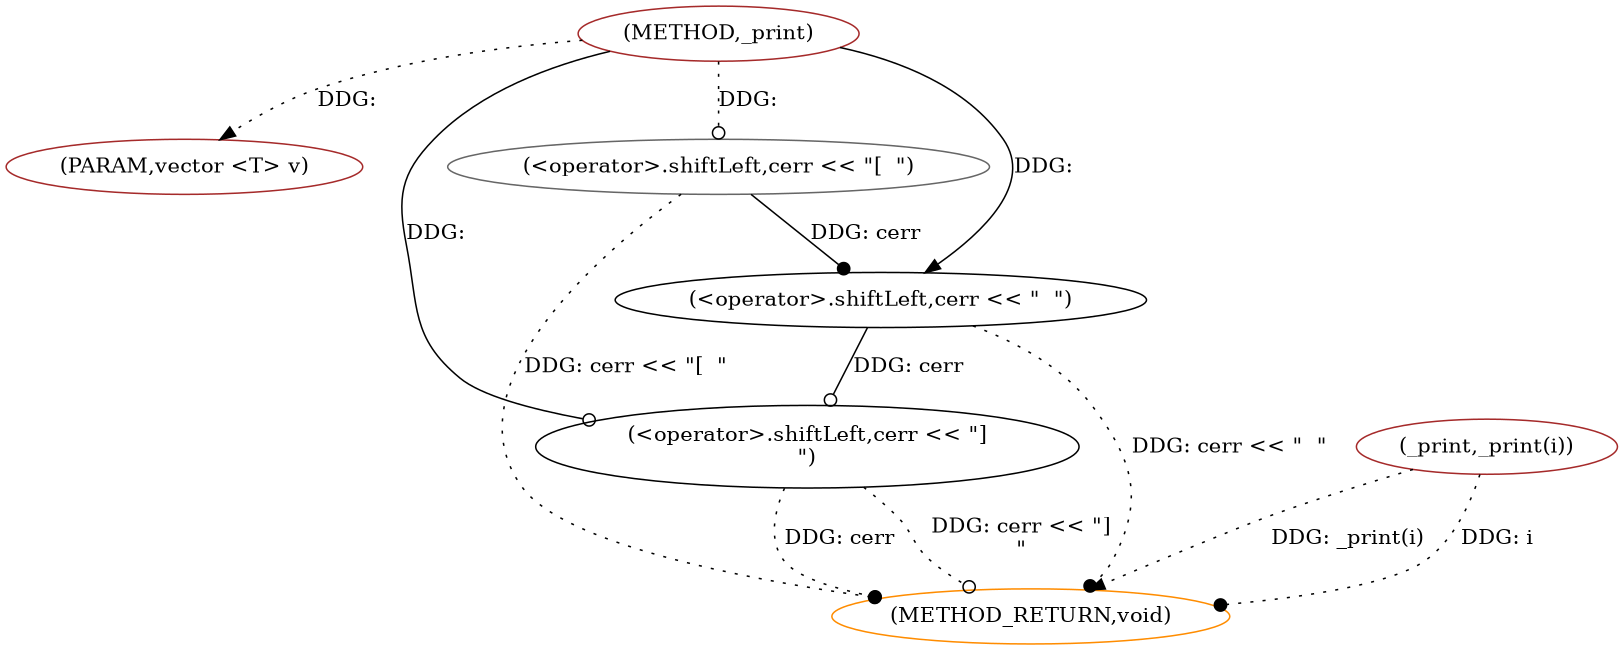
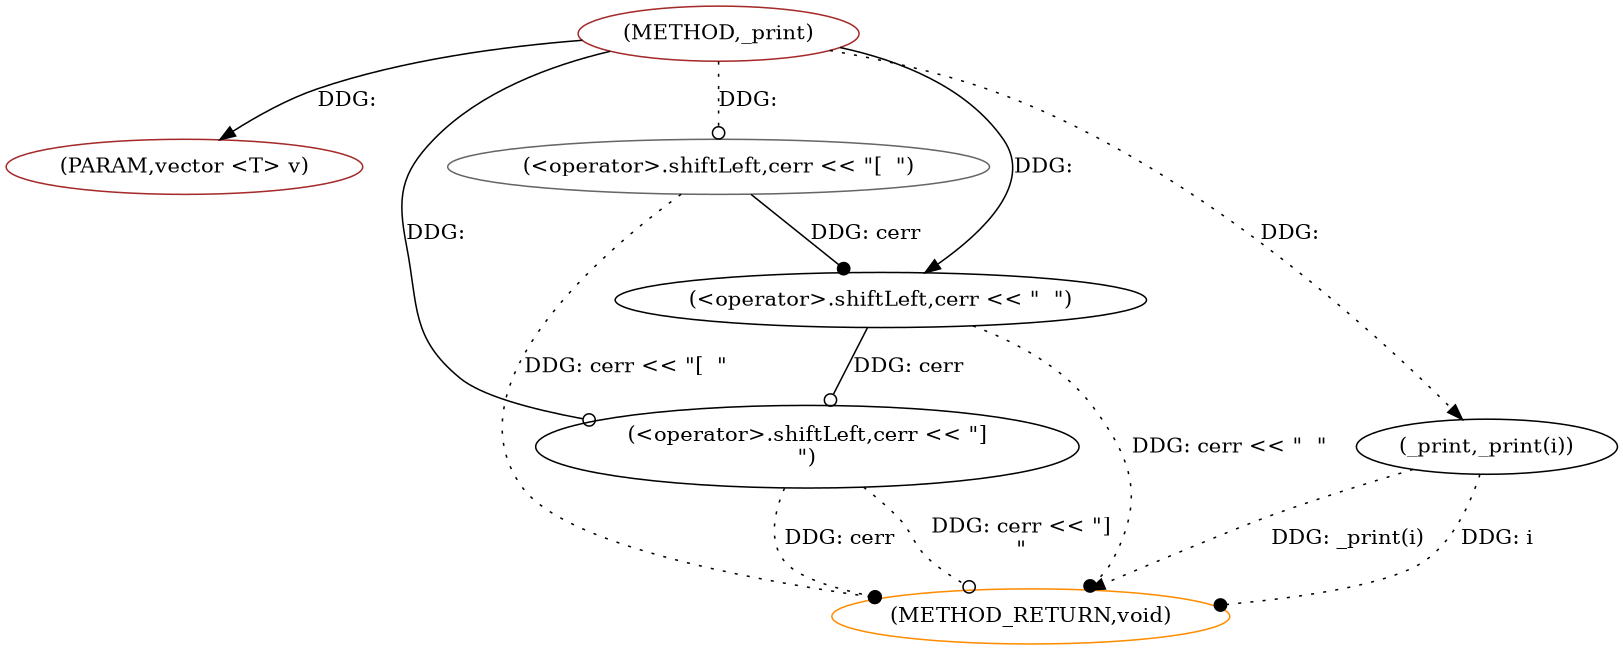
edge "(METHOD,_print)" -> "(PARAM,vector <T> v)": style dotted -> solid
edge "(METHOD,_print)" -> "(_print,_print(i))": added, label "DDG:"
node "(_print,_print(i))": color brown -> black
